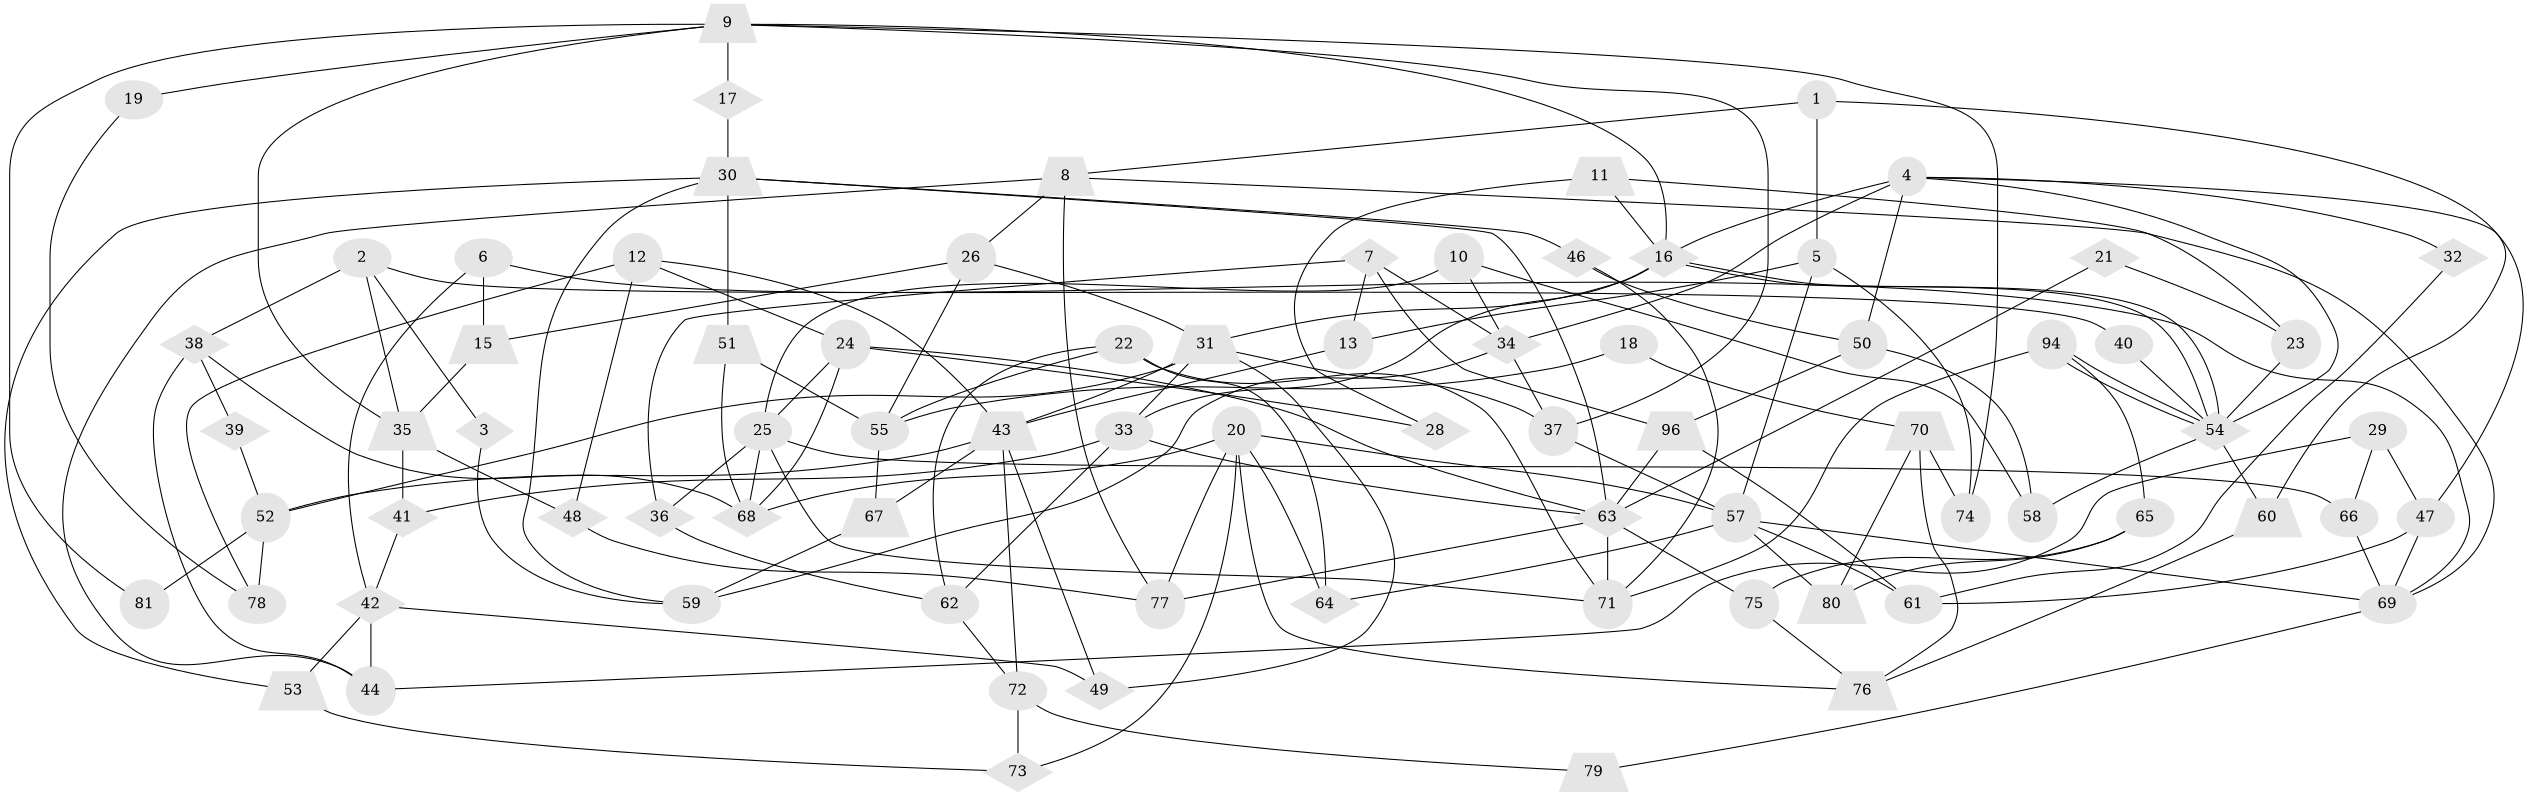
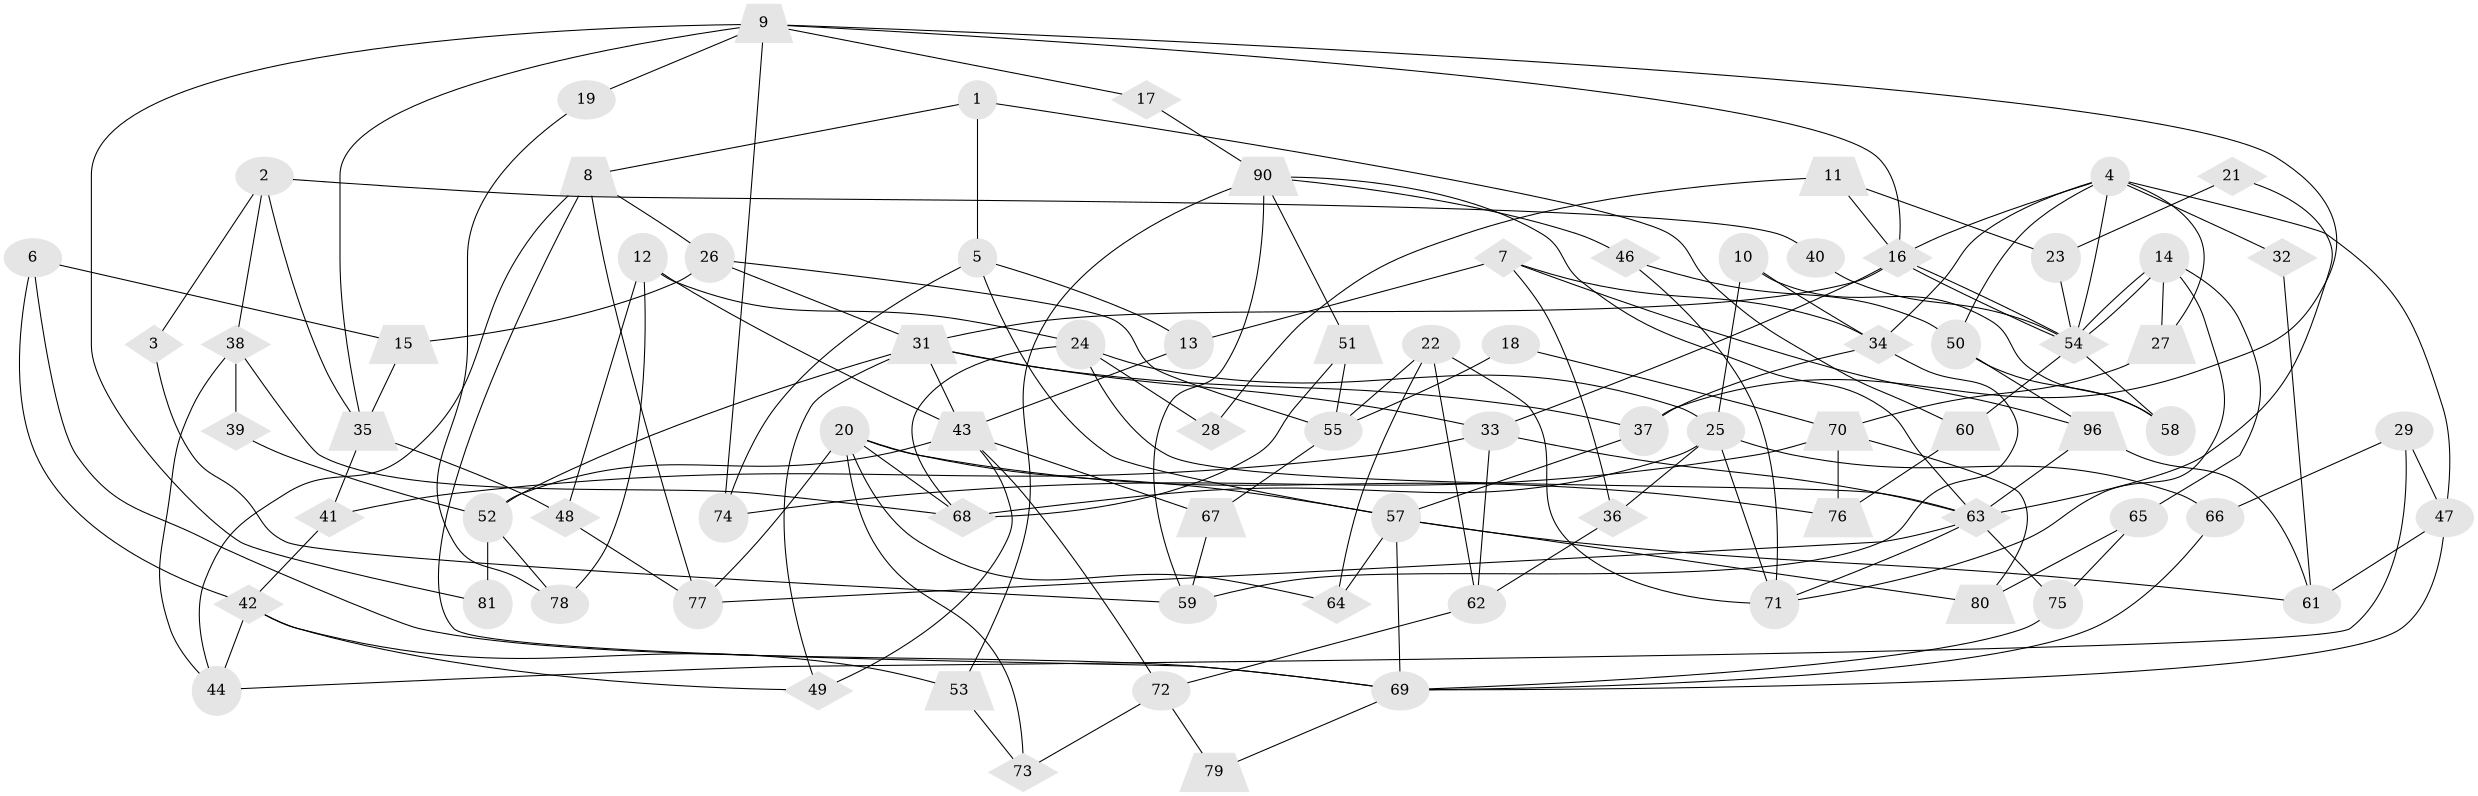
node "30": label "30" -> "90"
node "94": label "94" -> "14"
node "27": added
edge "75" -- "76": now "75" -- "69"
